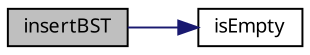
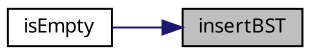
edge "insertBST" -> "isEmpty": reversed
